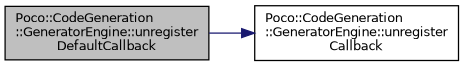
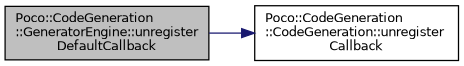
node "Poco::CodeGeneration ::GeneratorEngine::unregister Callback": label "Poco::CodeGeneration ::GeneratorEngine::unregister Callback" -> "Poco::CodeGeneration ::CodeGeneration::unregister Callback"
